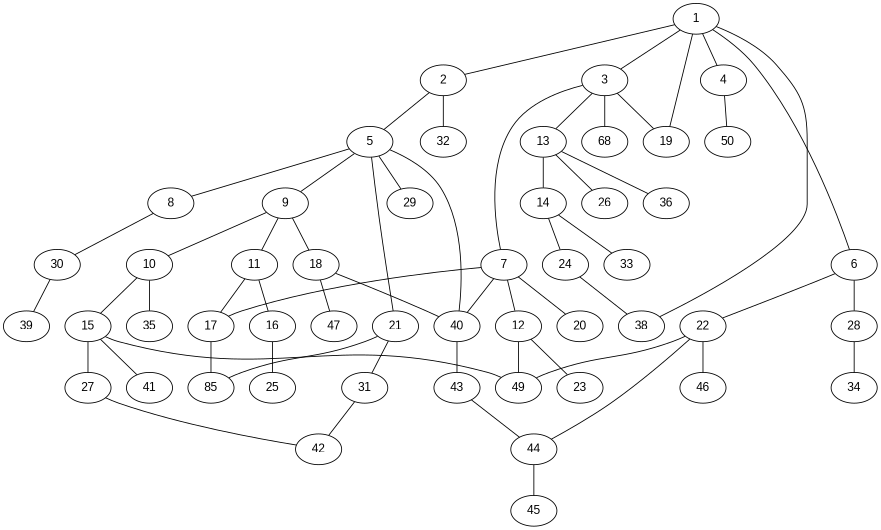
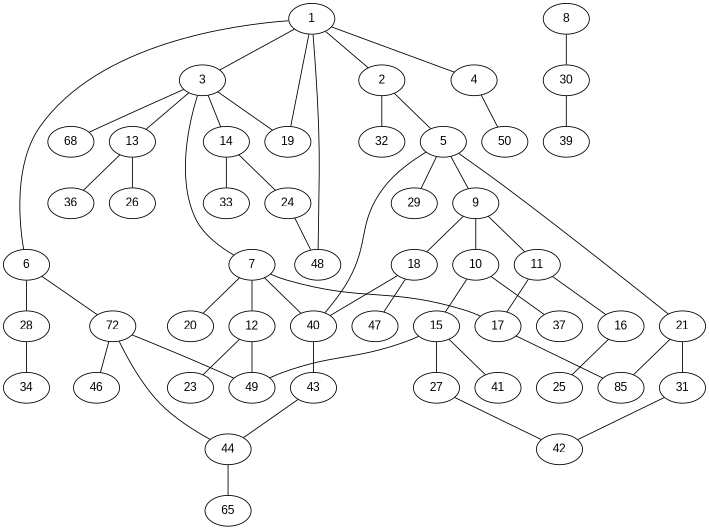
edge "5" -- "8": removed
edge "13" -- "14": now "3" -- "14"
node "35": label "35" -> "37"
node "38": label "38" -> "48"
node "22": label "22" -> "72"
node "45": label "45" -> "65"
